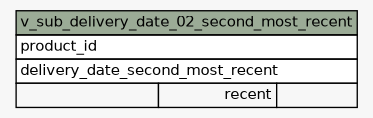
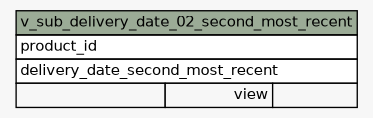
node "v_sub_delivery_date_02_second_most_recent": text "recent" -> "view"
